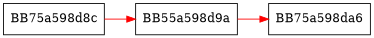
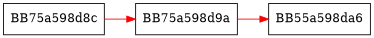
node "BB55a598d9a": label "BB55a598d9a" -> "BB75a598d9a"
node "BB75a598da6": label "BB75a598da6" -> "BB55a598da6"
